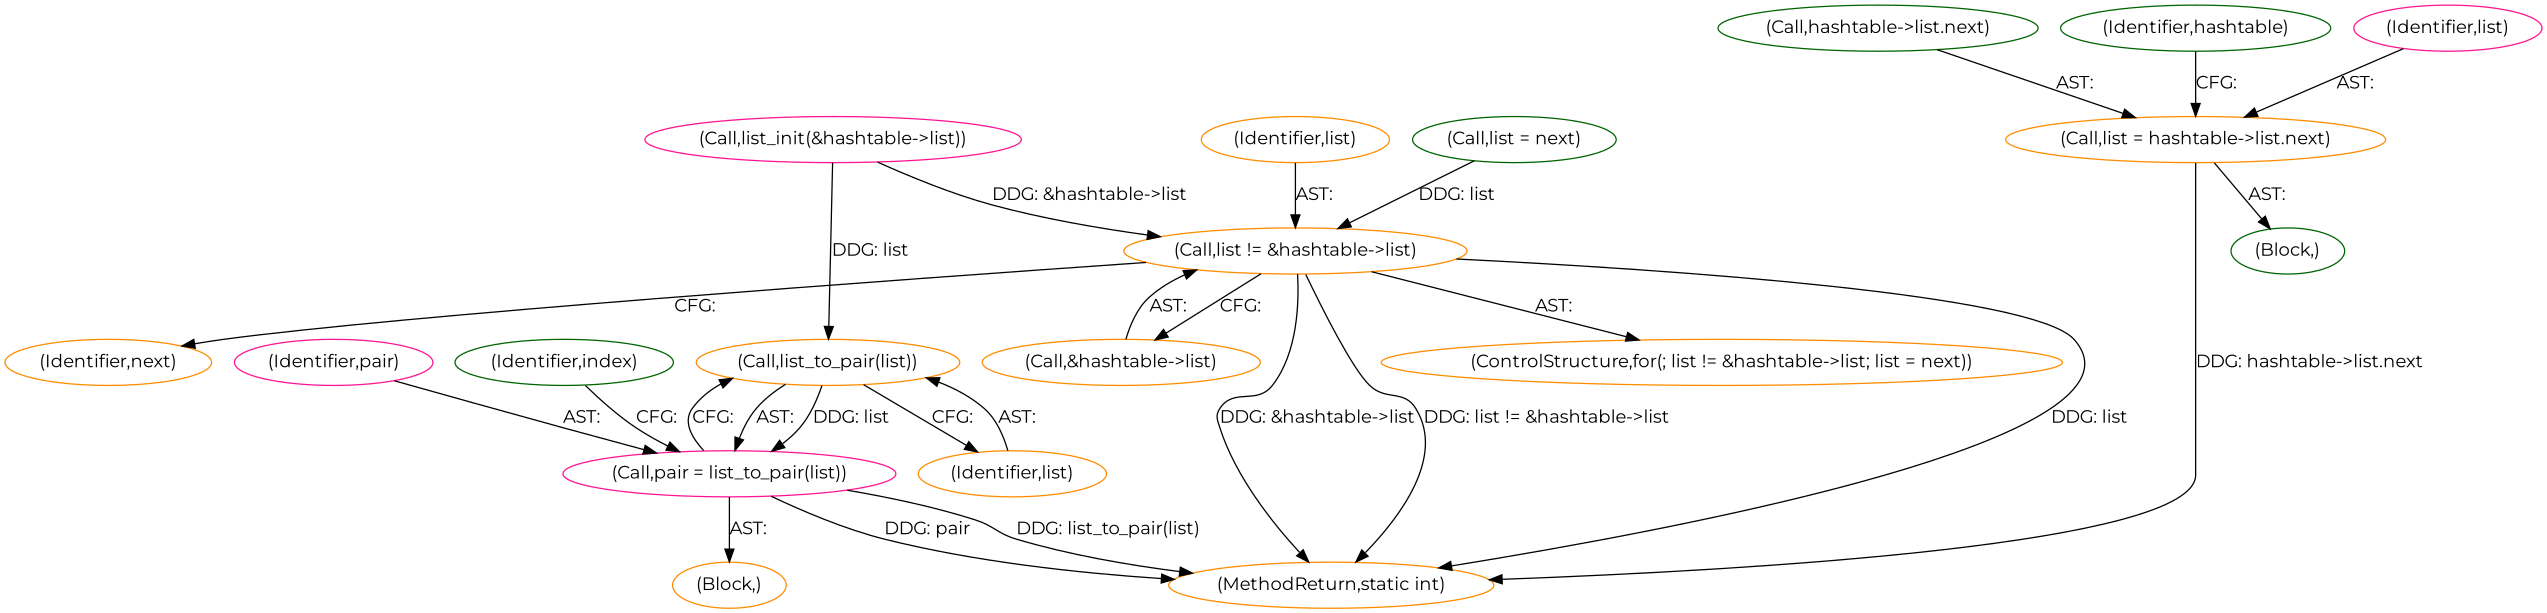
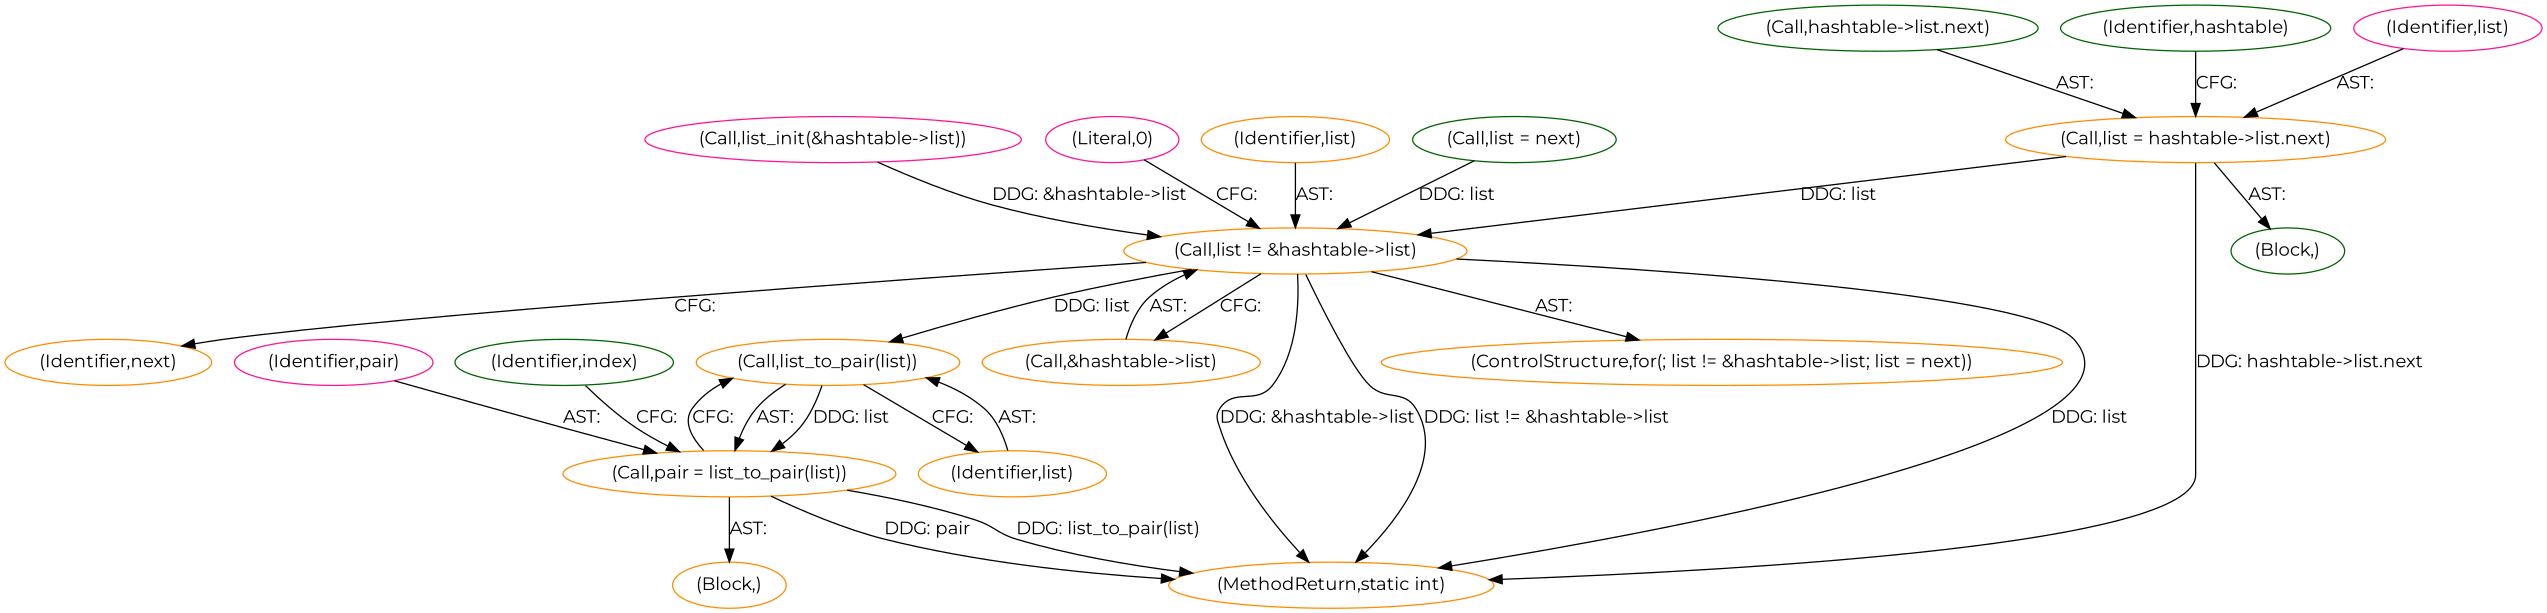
node "(Literal,0)": added
edge "(Call,list = hashtable->list.next)" -> "(Call,list != &hashtable->list)": added, label "DDG: list"
edge "(Call,list_init(&hashtable->list))" -> "(Call,list_to_pair(list))": now "(Call,list != &hashtable->list)" -> "(Call,list_to_pair(list))"
node "(Call,pair = list_to_pair(list))": color deeppink -> darkorange
